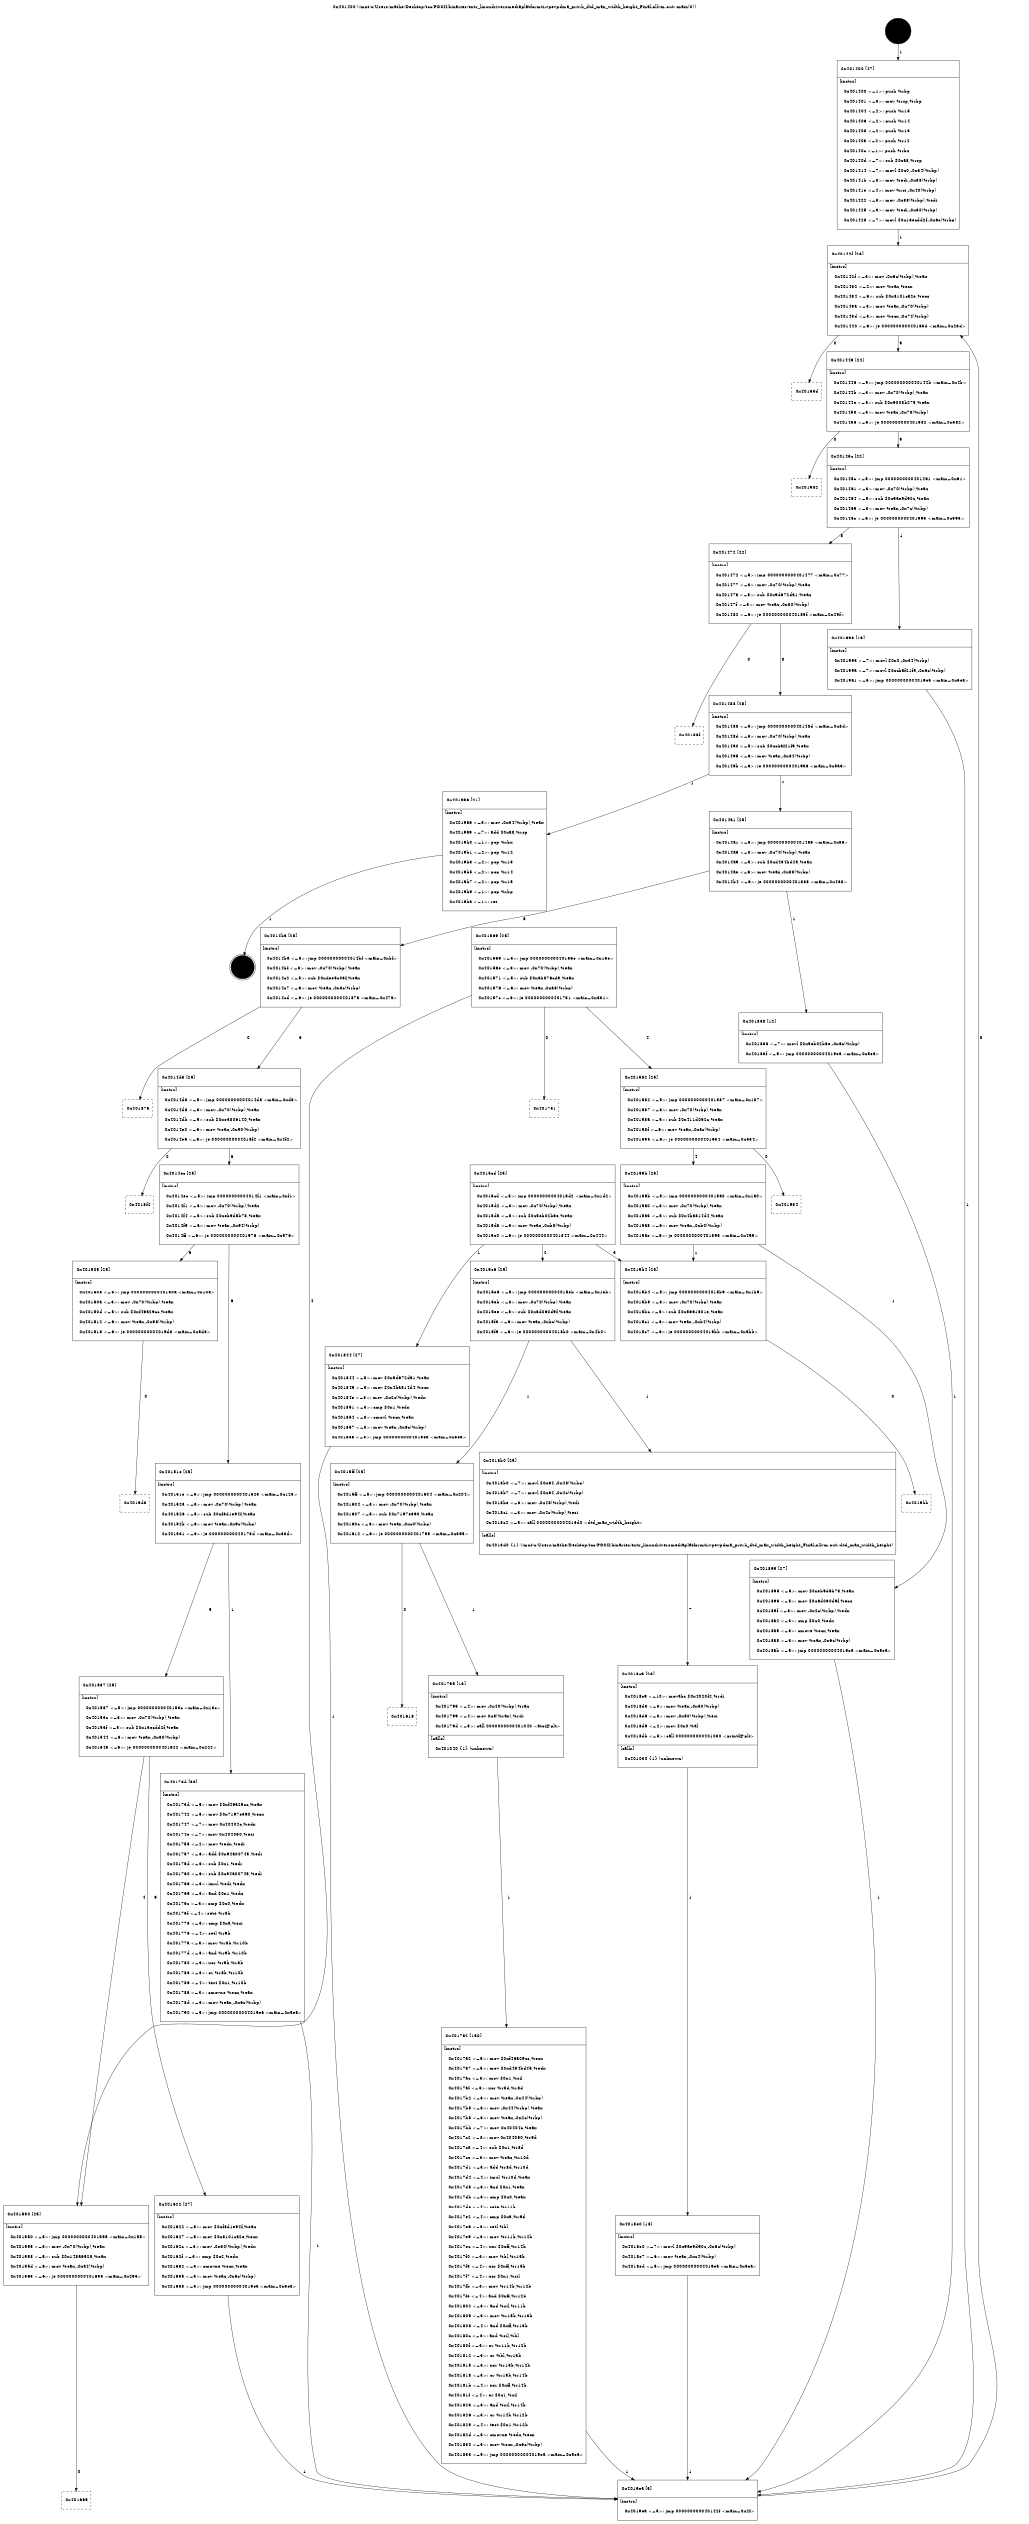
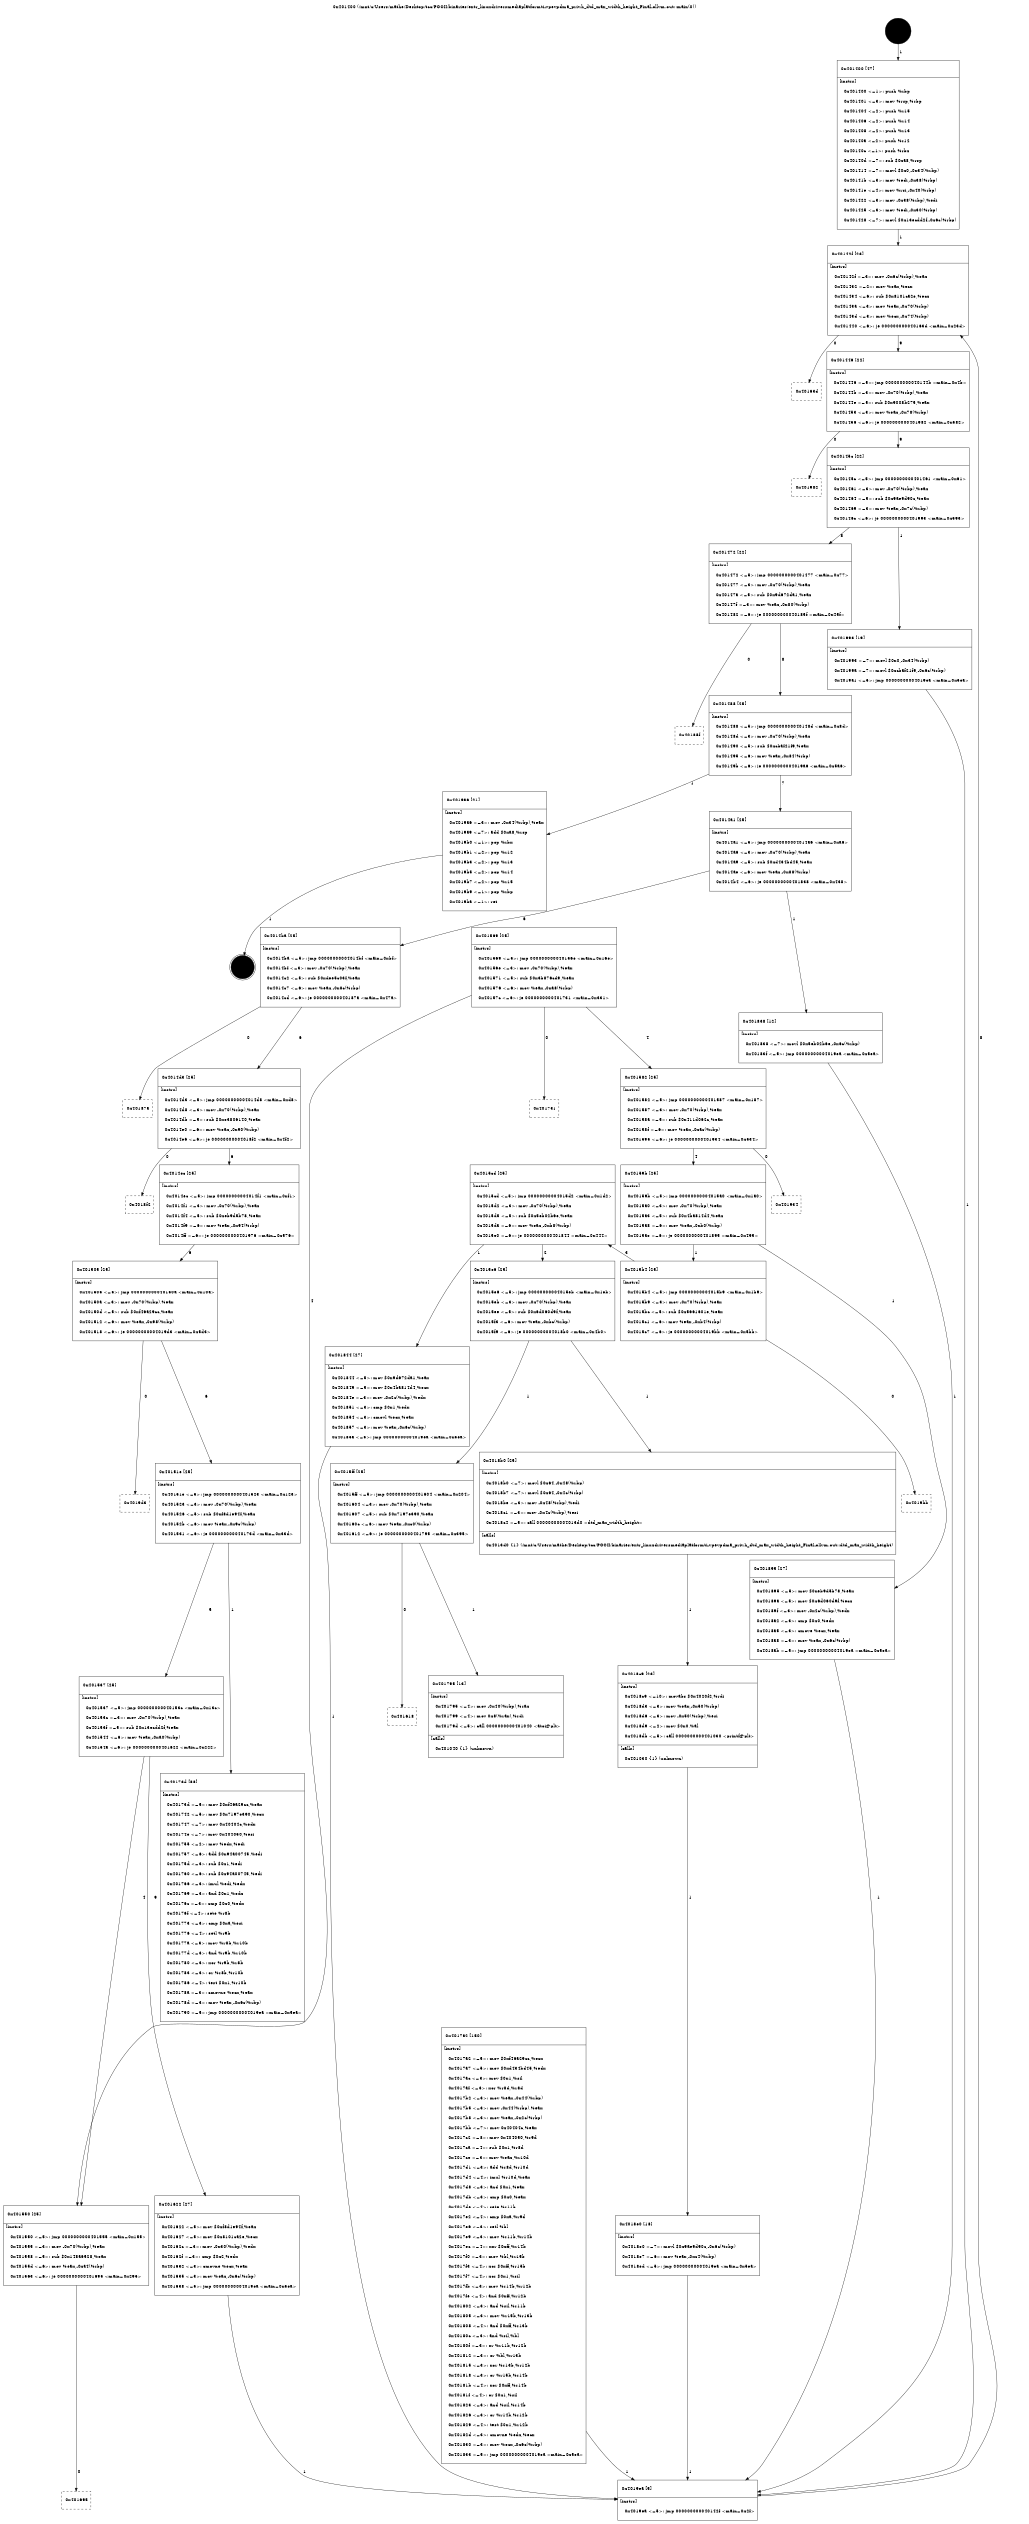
edge "0x4015cd [25]" -> "0x4015b4 [25]": reversed
edge "0x4014ec [25]" -> "0x40151e [25]": now "0x401505 [25]" -> "0x40151e [25]"
edge "0x4018b0 [25]" -> "0x4018c9 [23]": label " 7" -> " 1"
edge "0x401795 [13]" -> "0x4017a2 [150]": removed, label "1"
edge "0x40173d [88]" -> "0x4019ea [5]": removed, label "1"
